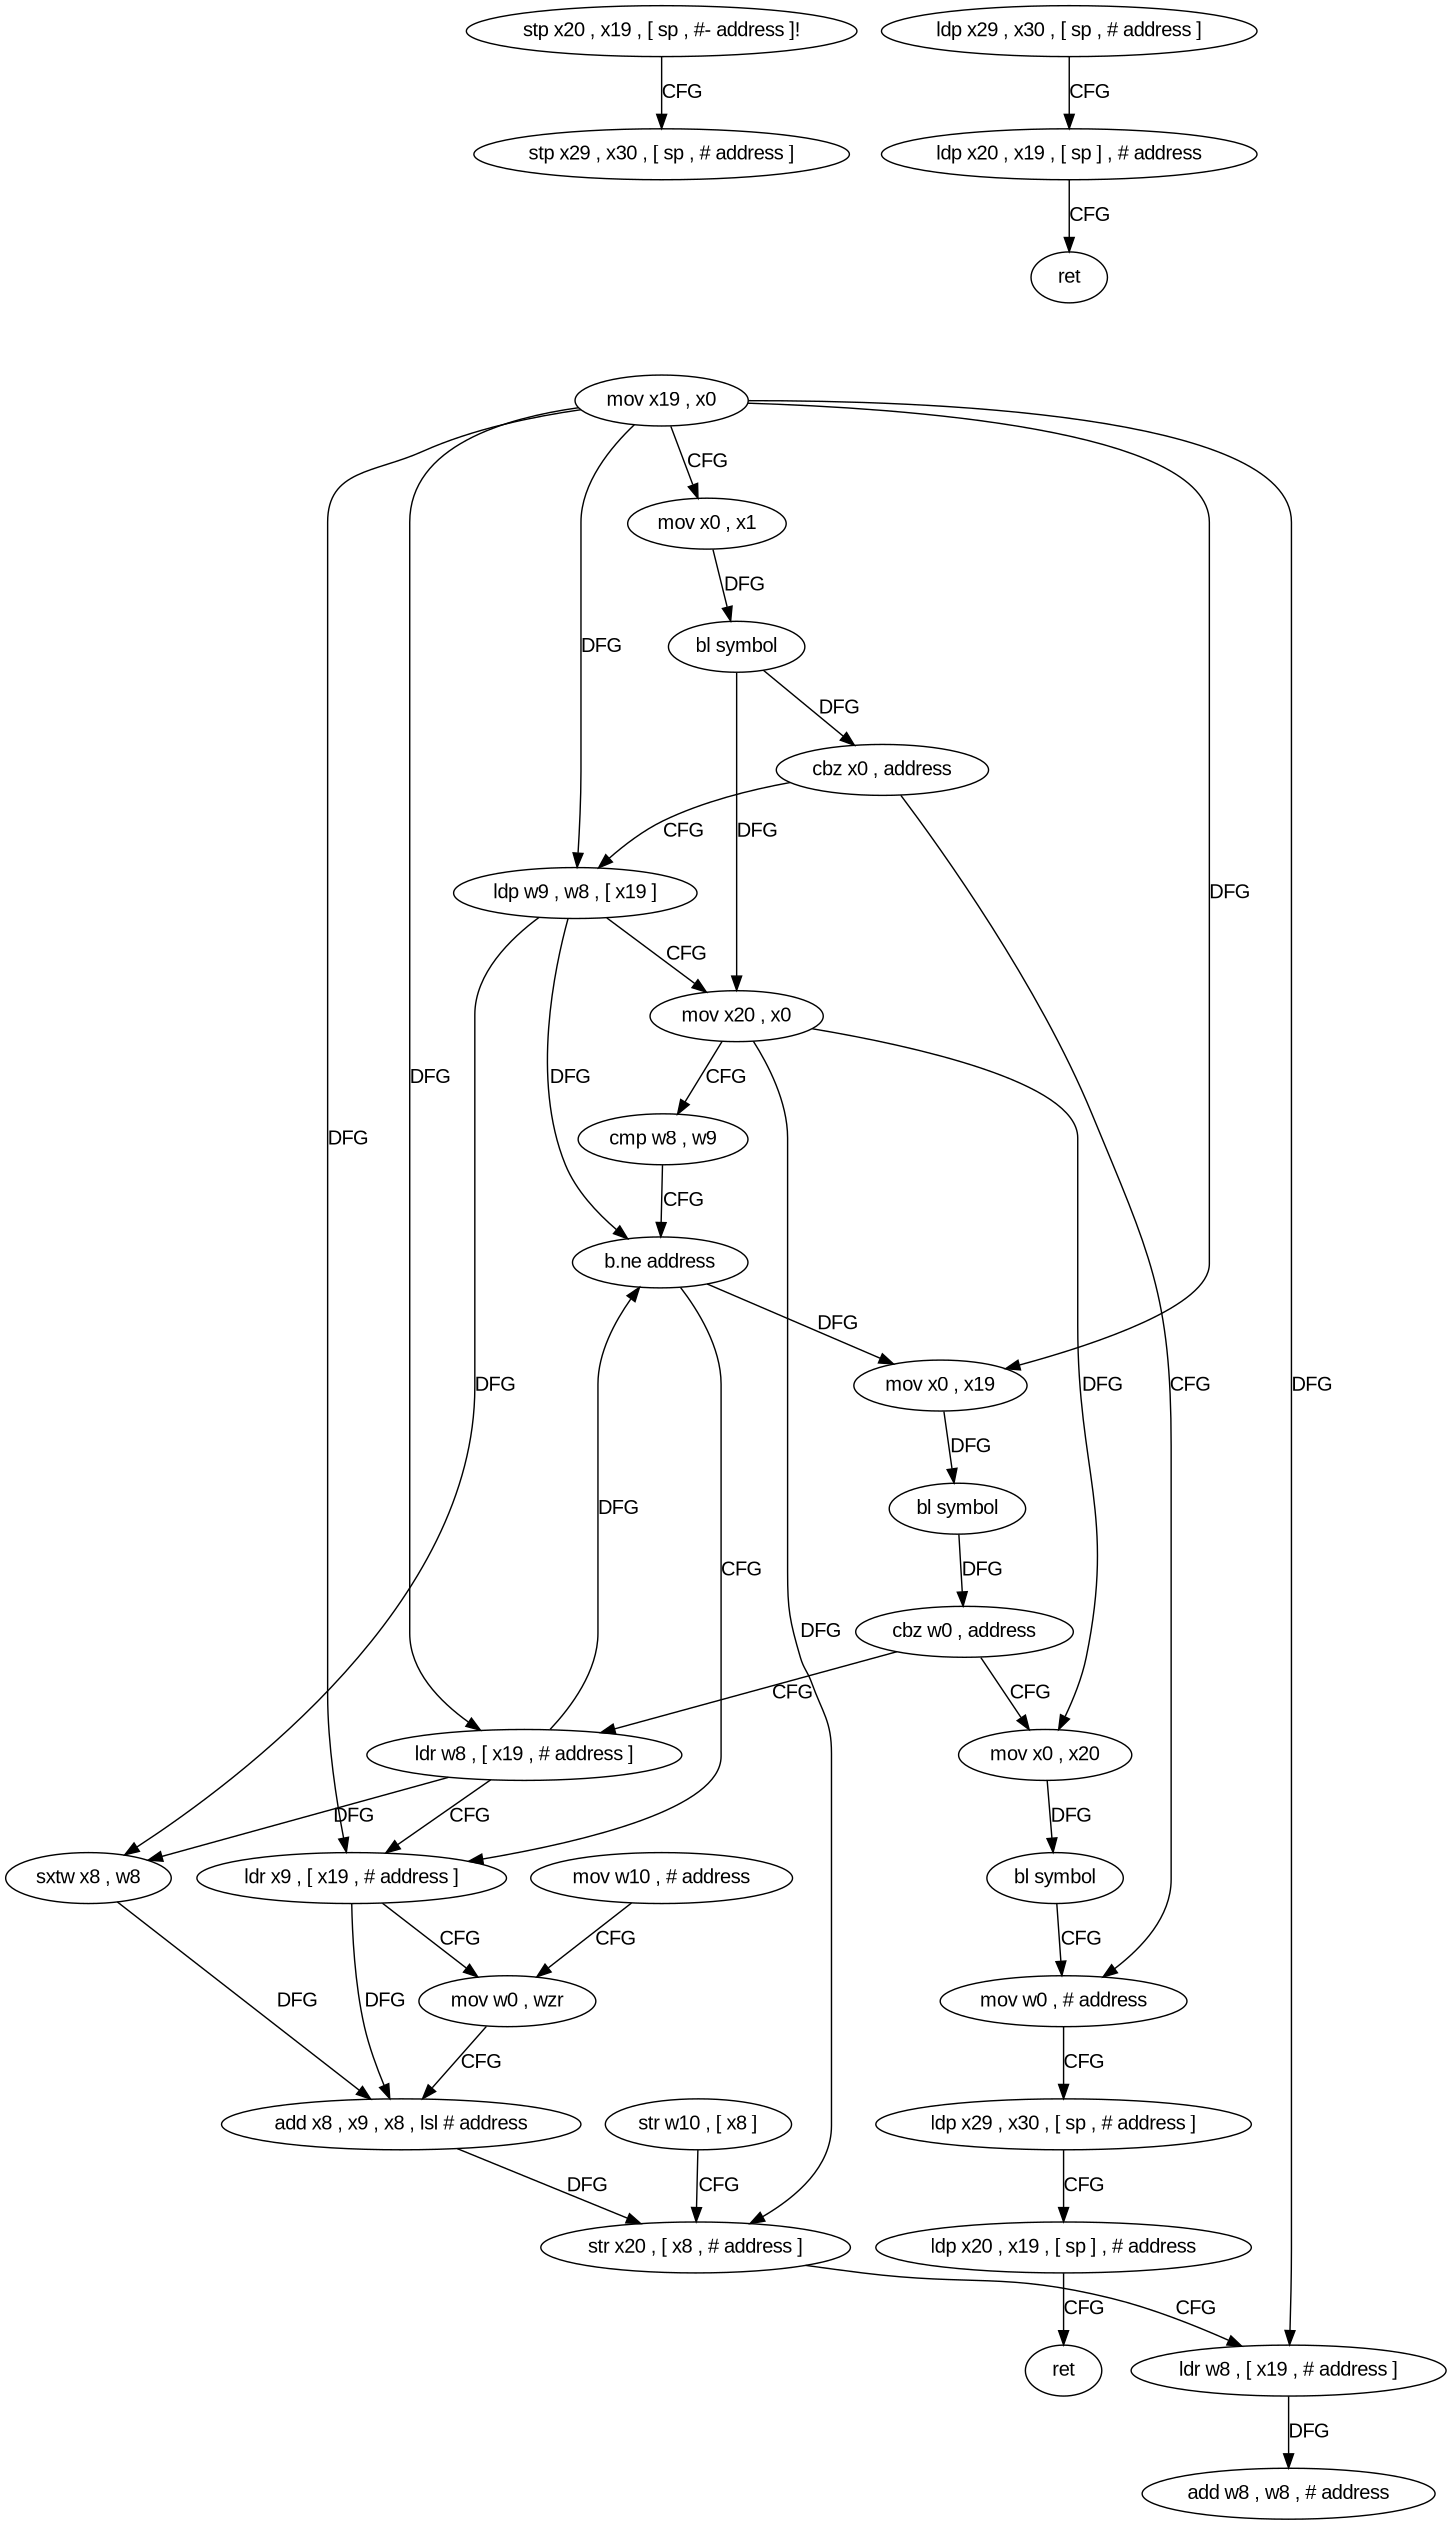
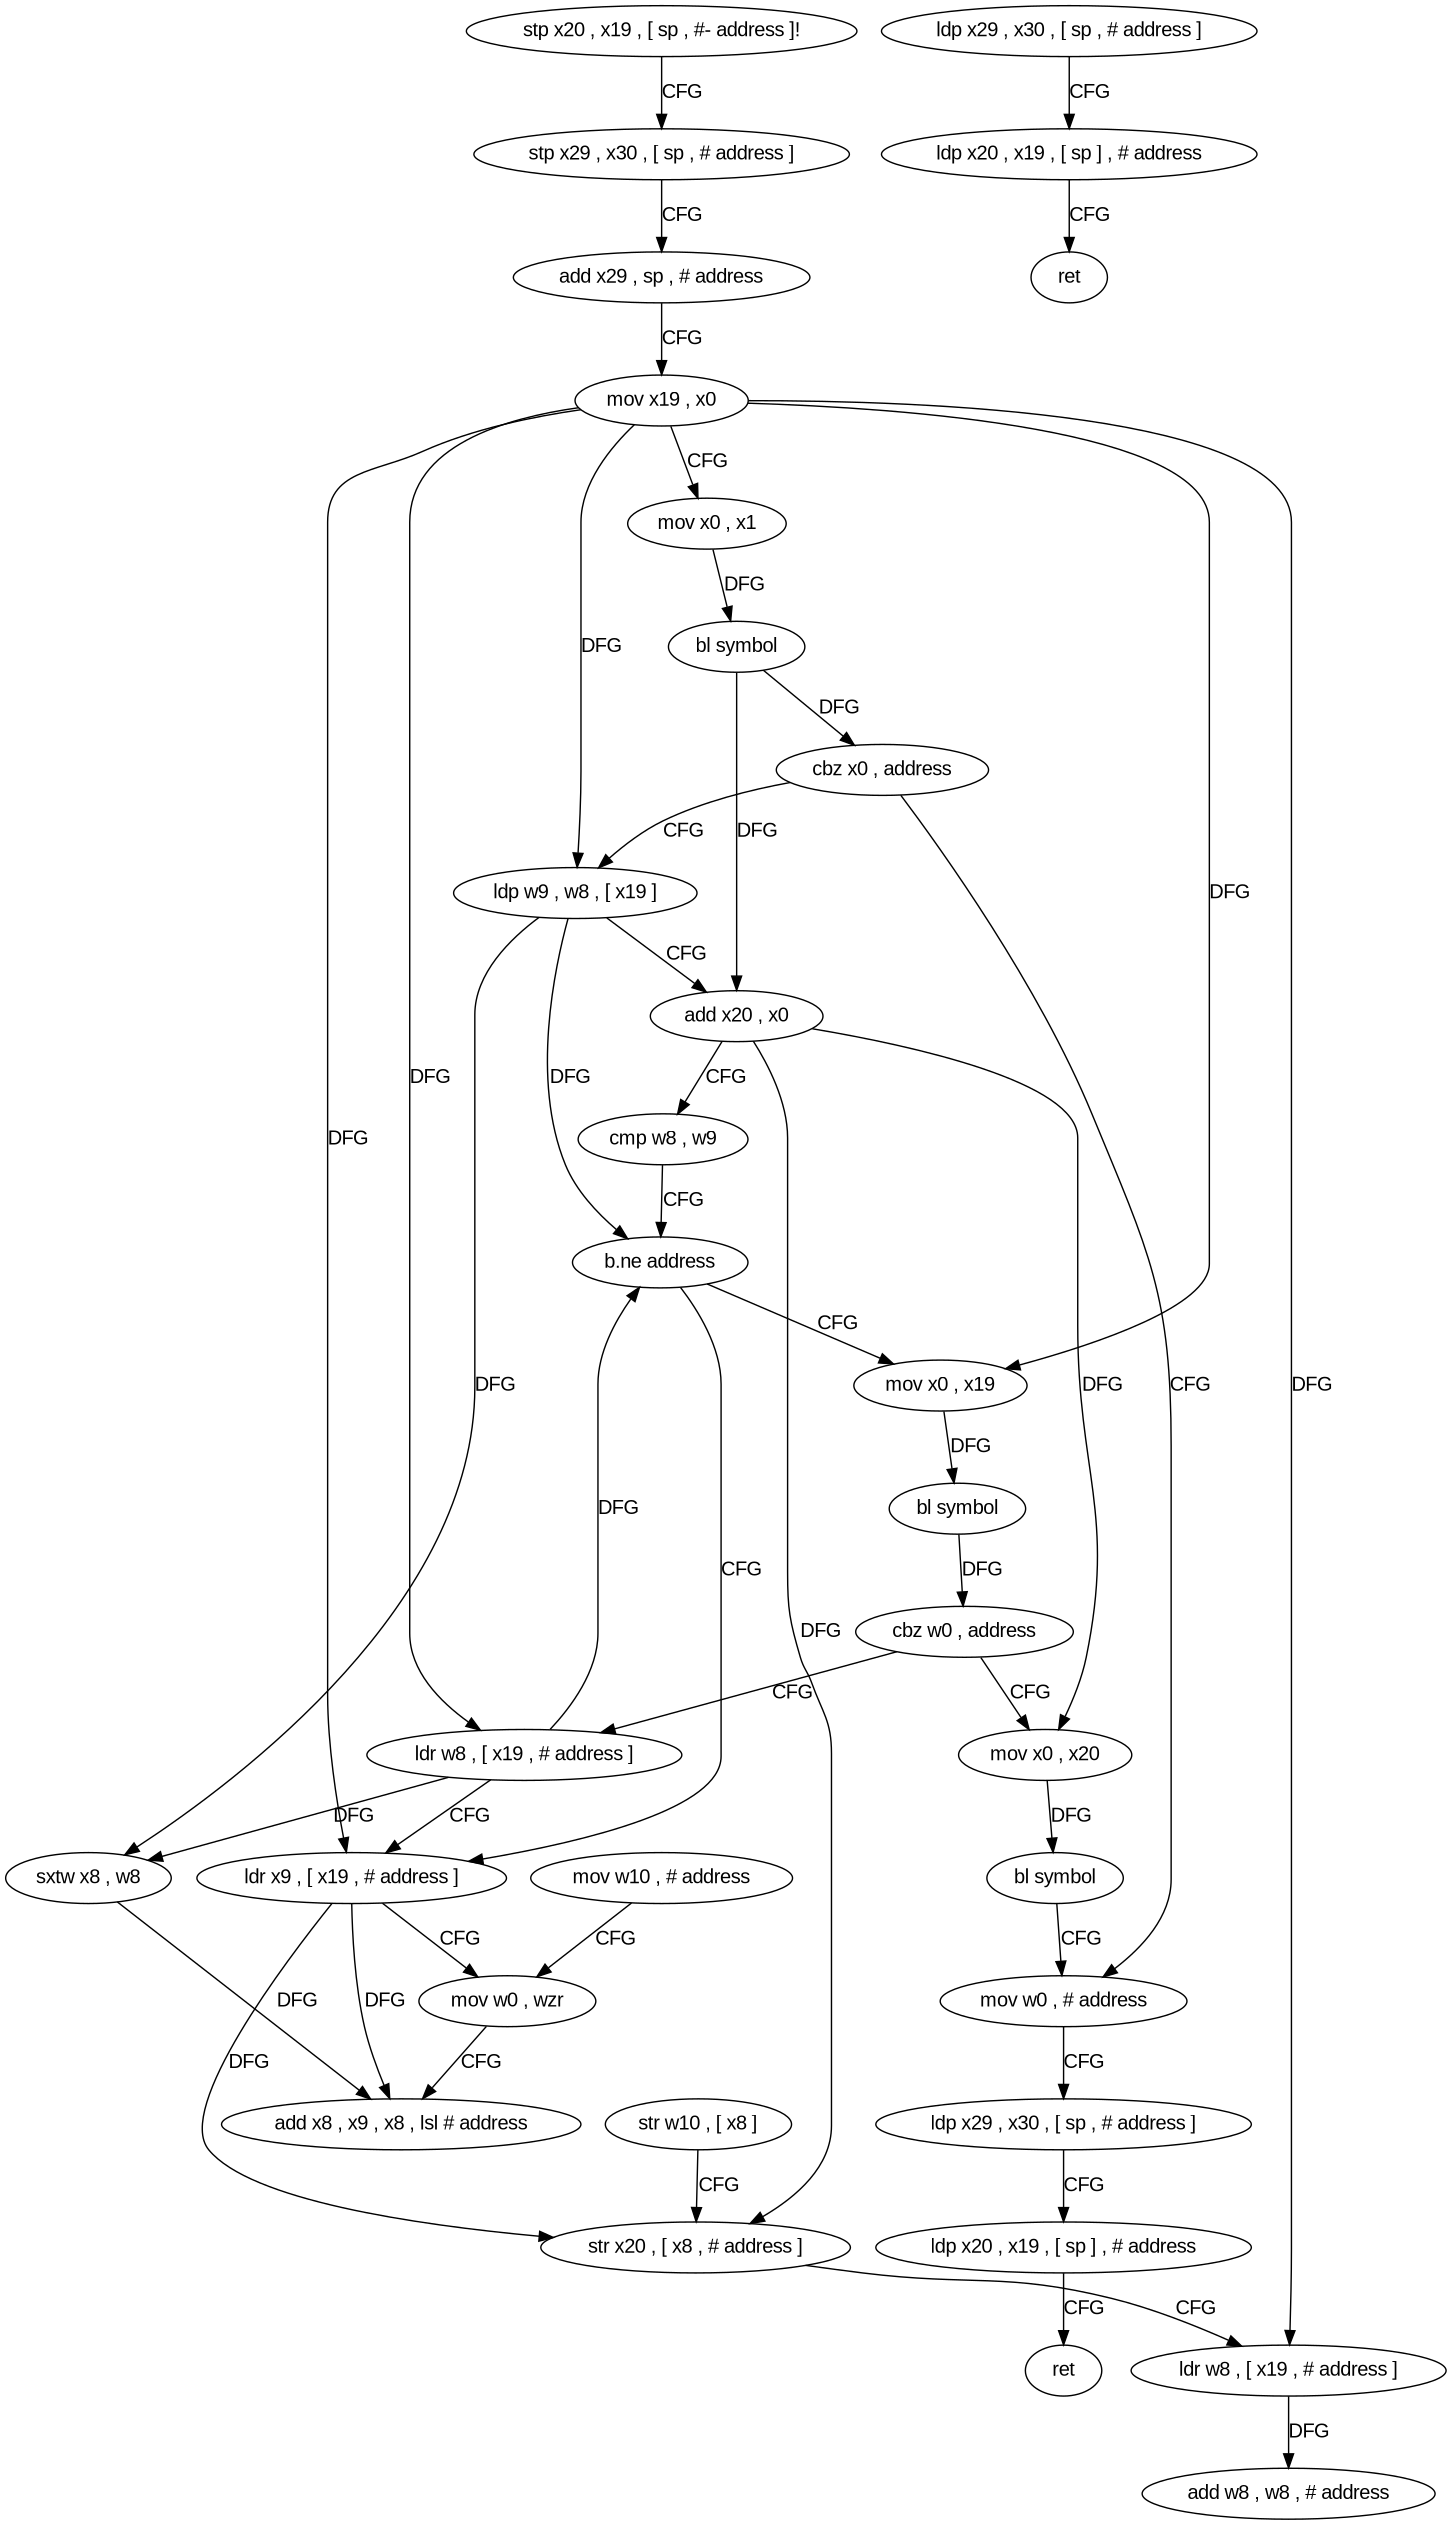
node "add x29 , sp , # address": added
node "mov x20 , x0": label "mov x20 , x0" -> "add x20 , x0"
edge "b.ne address" -> "mov x0 , x19": label "DFG" -> "CFG"
edge "add x8 , x9 , x8 , lsl # address" -> "str x20 , [ x8 , # address ]": now "ldr x9 , [ x19 , # address ]" -> "str x20 , [ x8 , # address ]"
